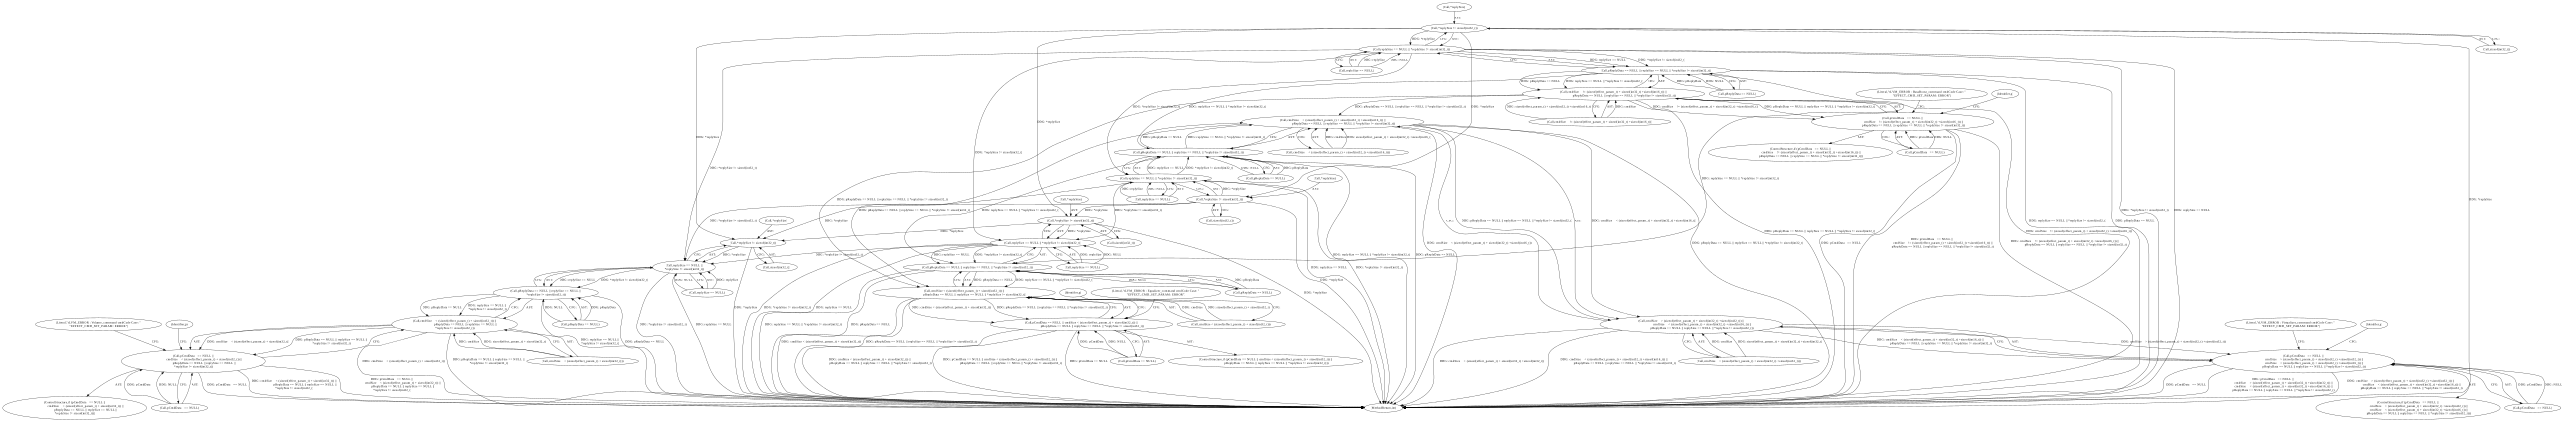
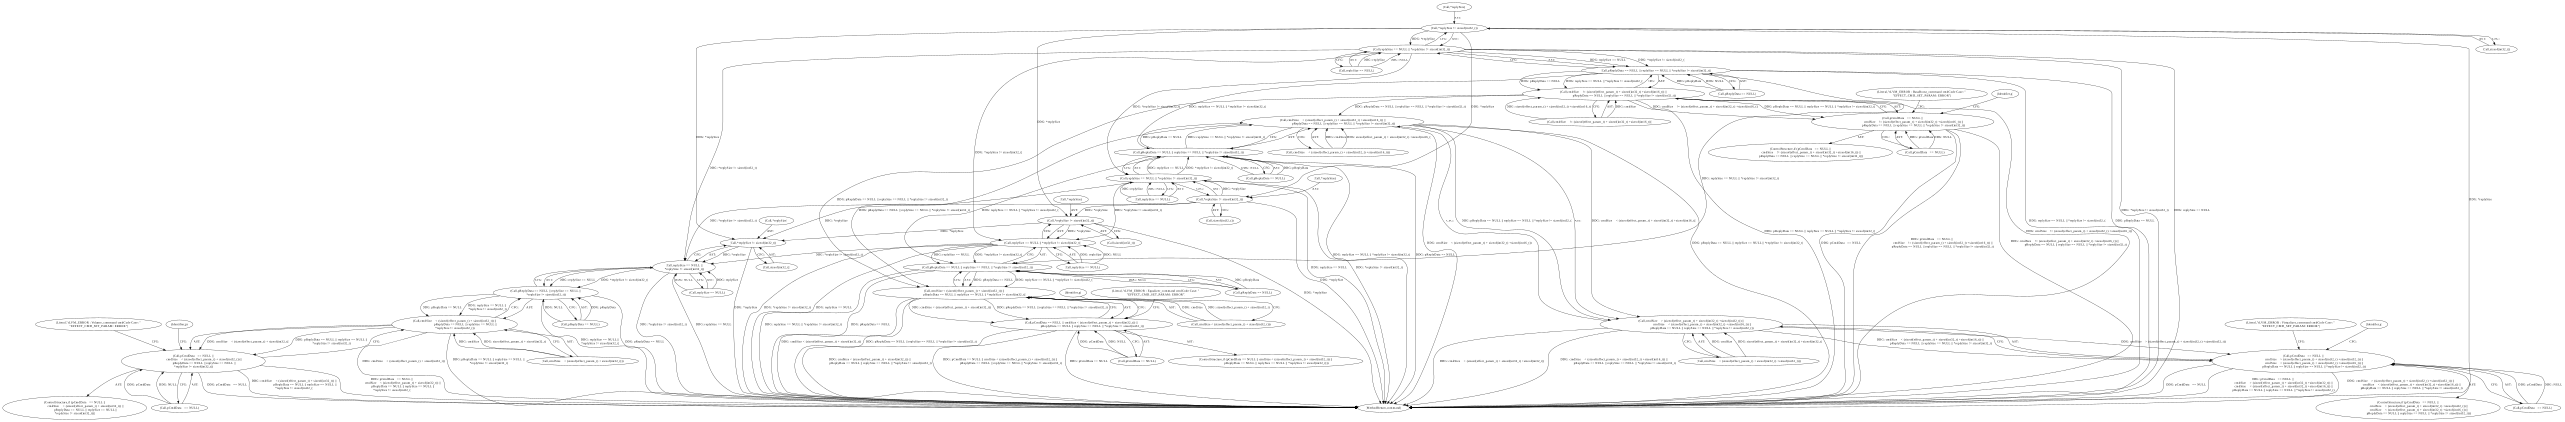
node "(MethodReturn,int)": label "(MethodReturn,int)" -> "(MethodReturn,command)"
